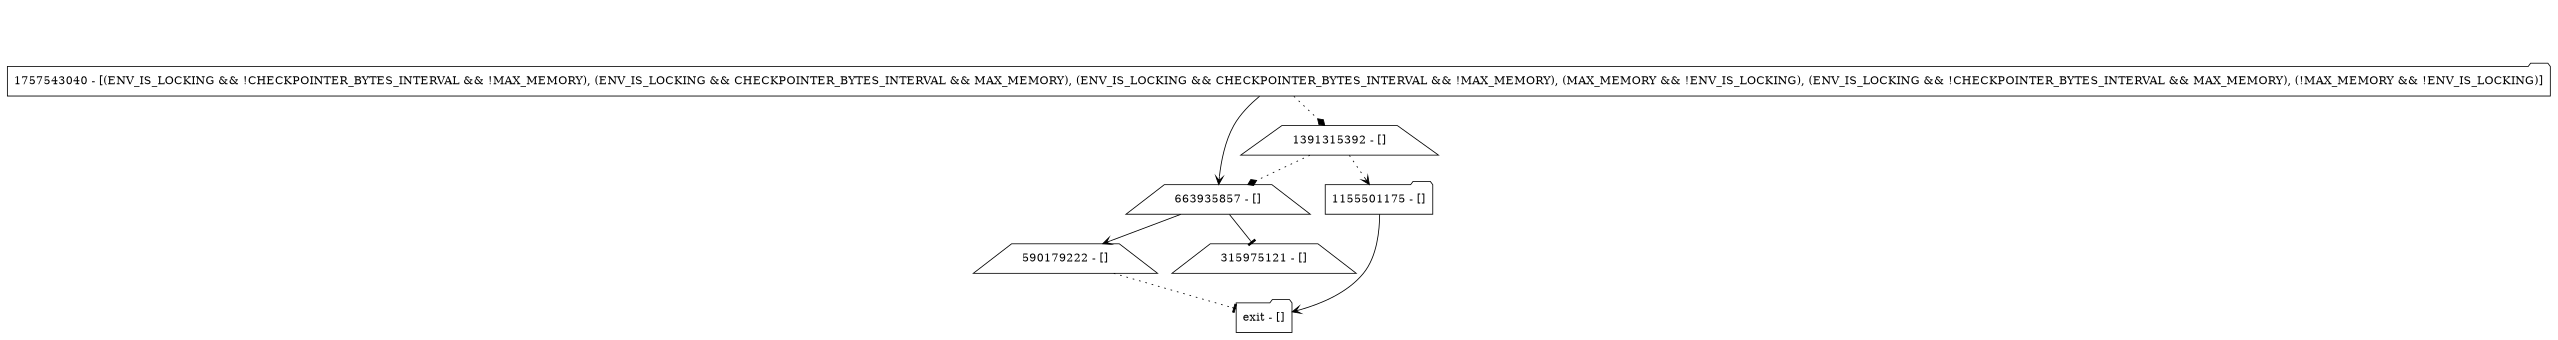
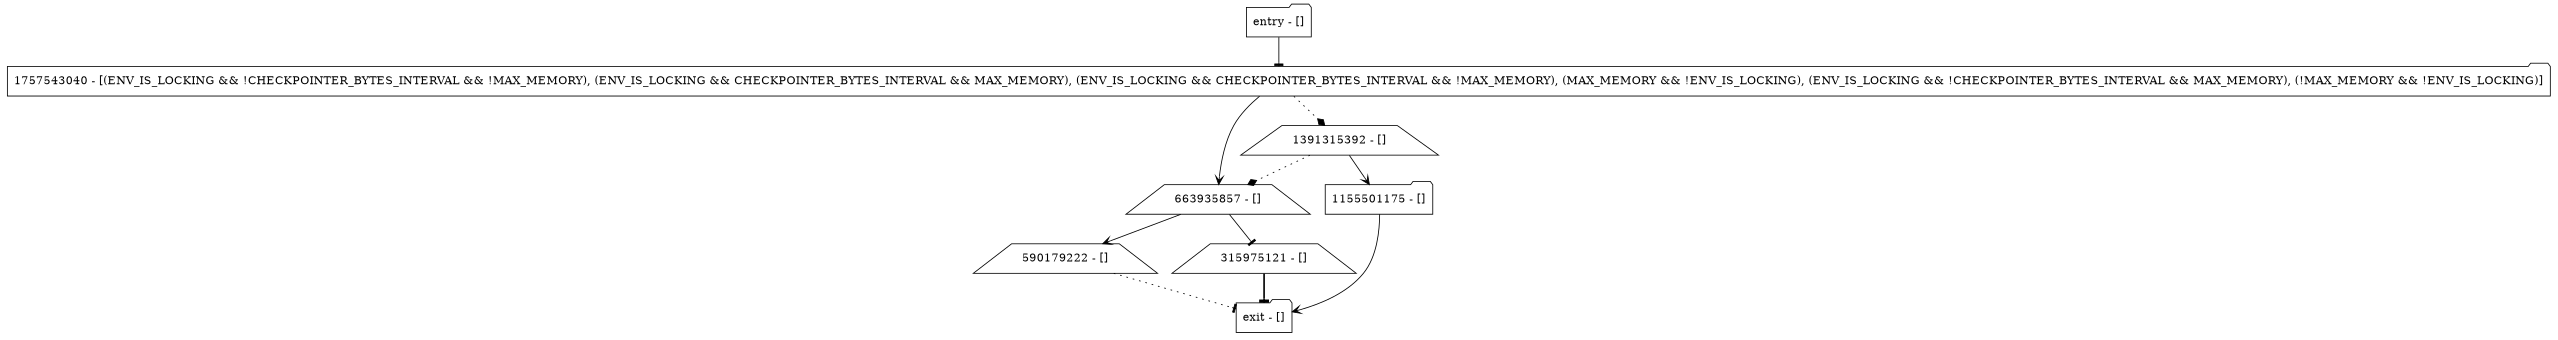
node "entry - []": added
edge "1391315392 - []" -> "1155501175 - []": style dotted -> solid
edge "315975121 - []" -> "exit - []": added
